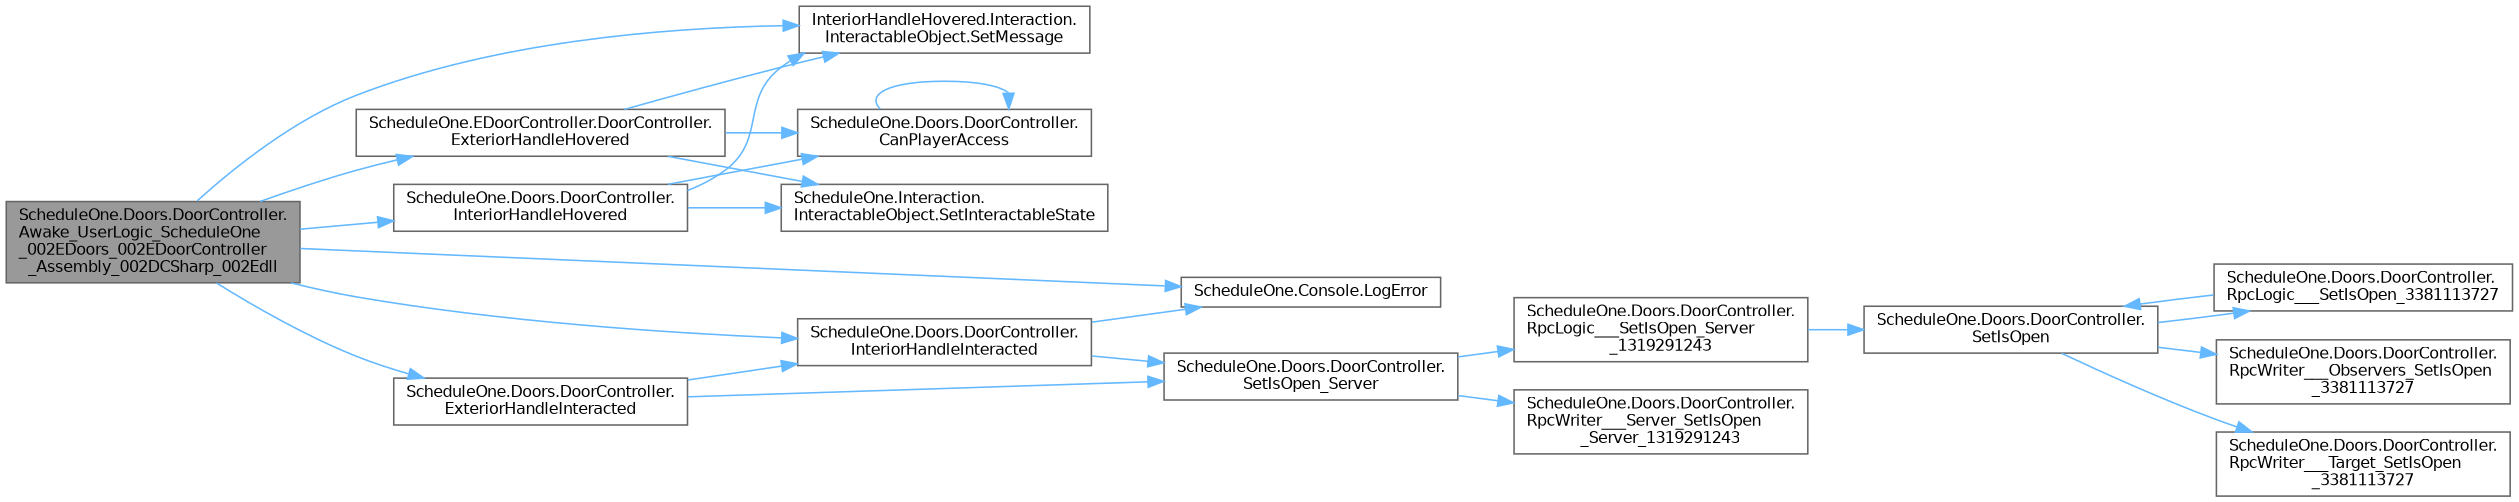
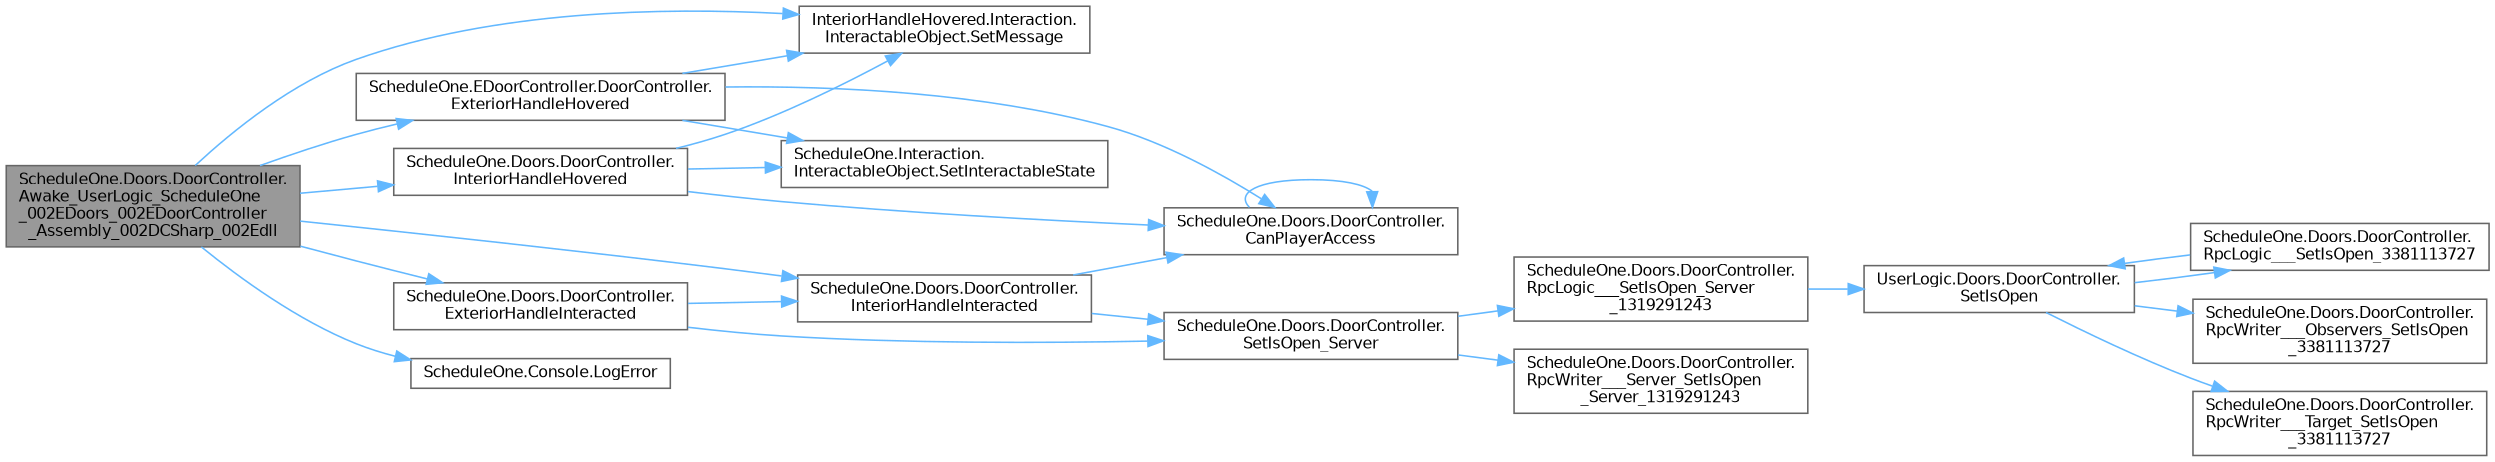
edge "ScheduleOne.Doors.DoorController. InteriorHandleInteracted" -> "ScheduleOne.Console.LogError": now "ScheduleOne.Doors.DoorController. InteriorHandleInteracted" -> "ScheduleOne.Doors.DoorController. CanPlayerAccess"
node "ScheduleOne.Doors.DoorController. SetIsOpen": label "ScheduleOne.Doors.DoorController. SetIsOpen" -> "UserLogic.Doors.DoorController. SetIsOpen"
